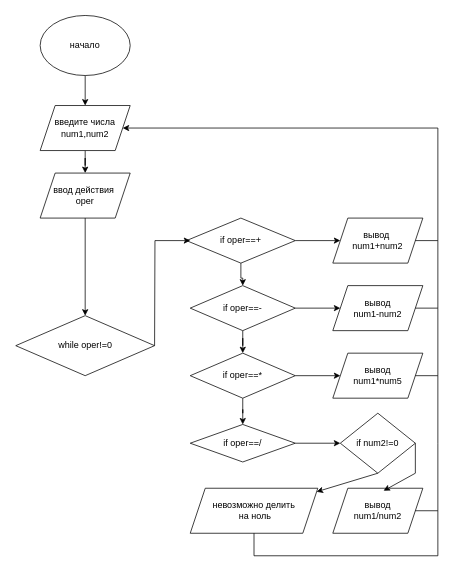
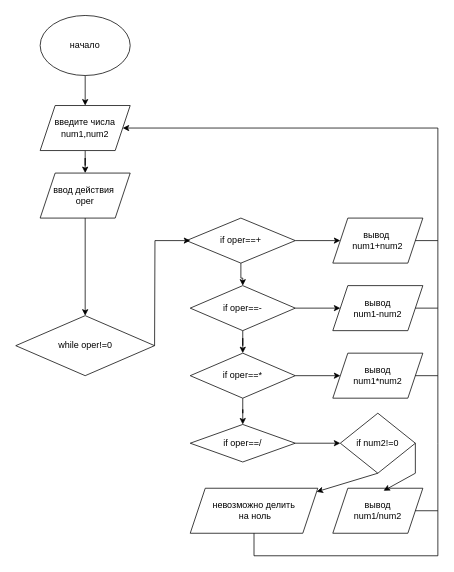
node "вывод num1*num5": label "вывод num1*num5" -> "вывод num1*num2"
